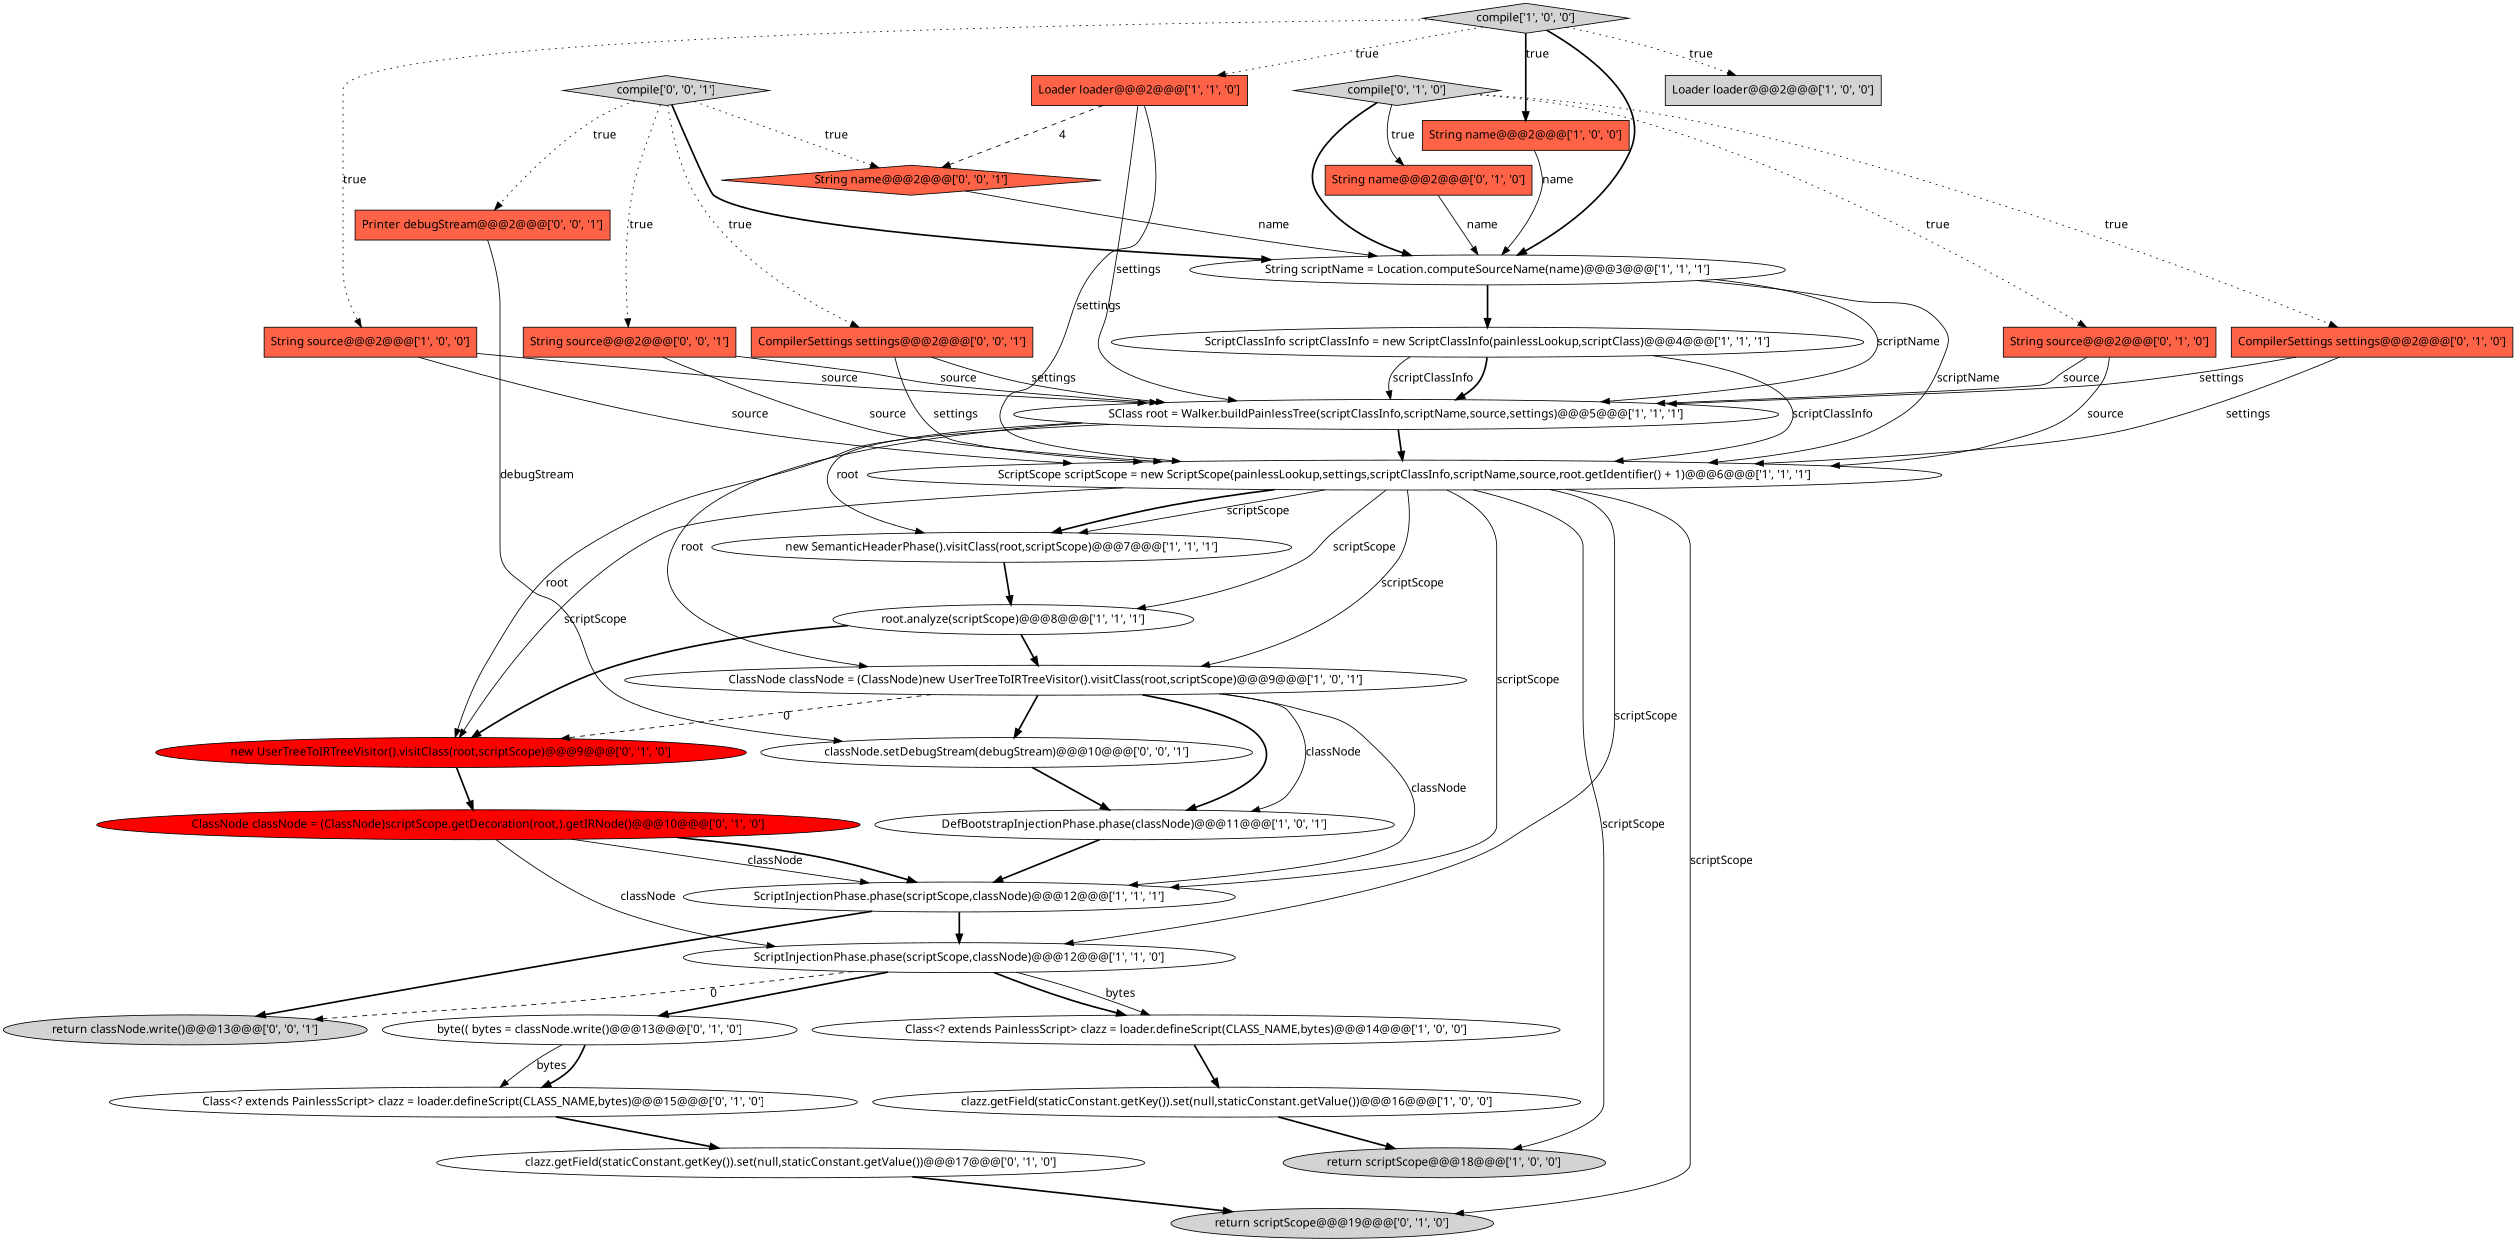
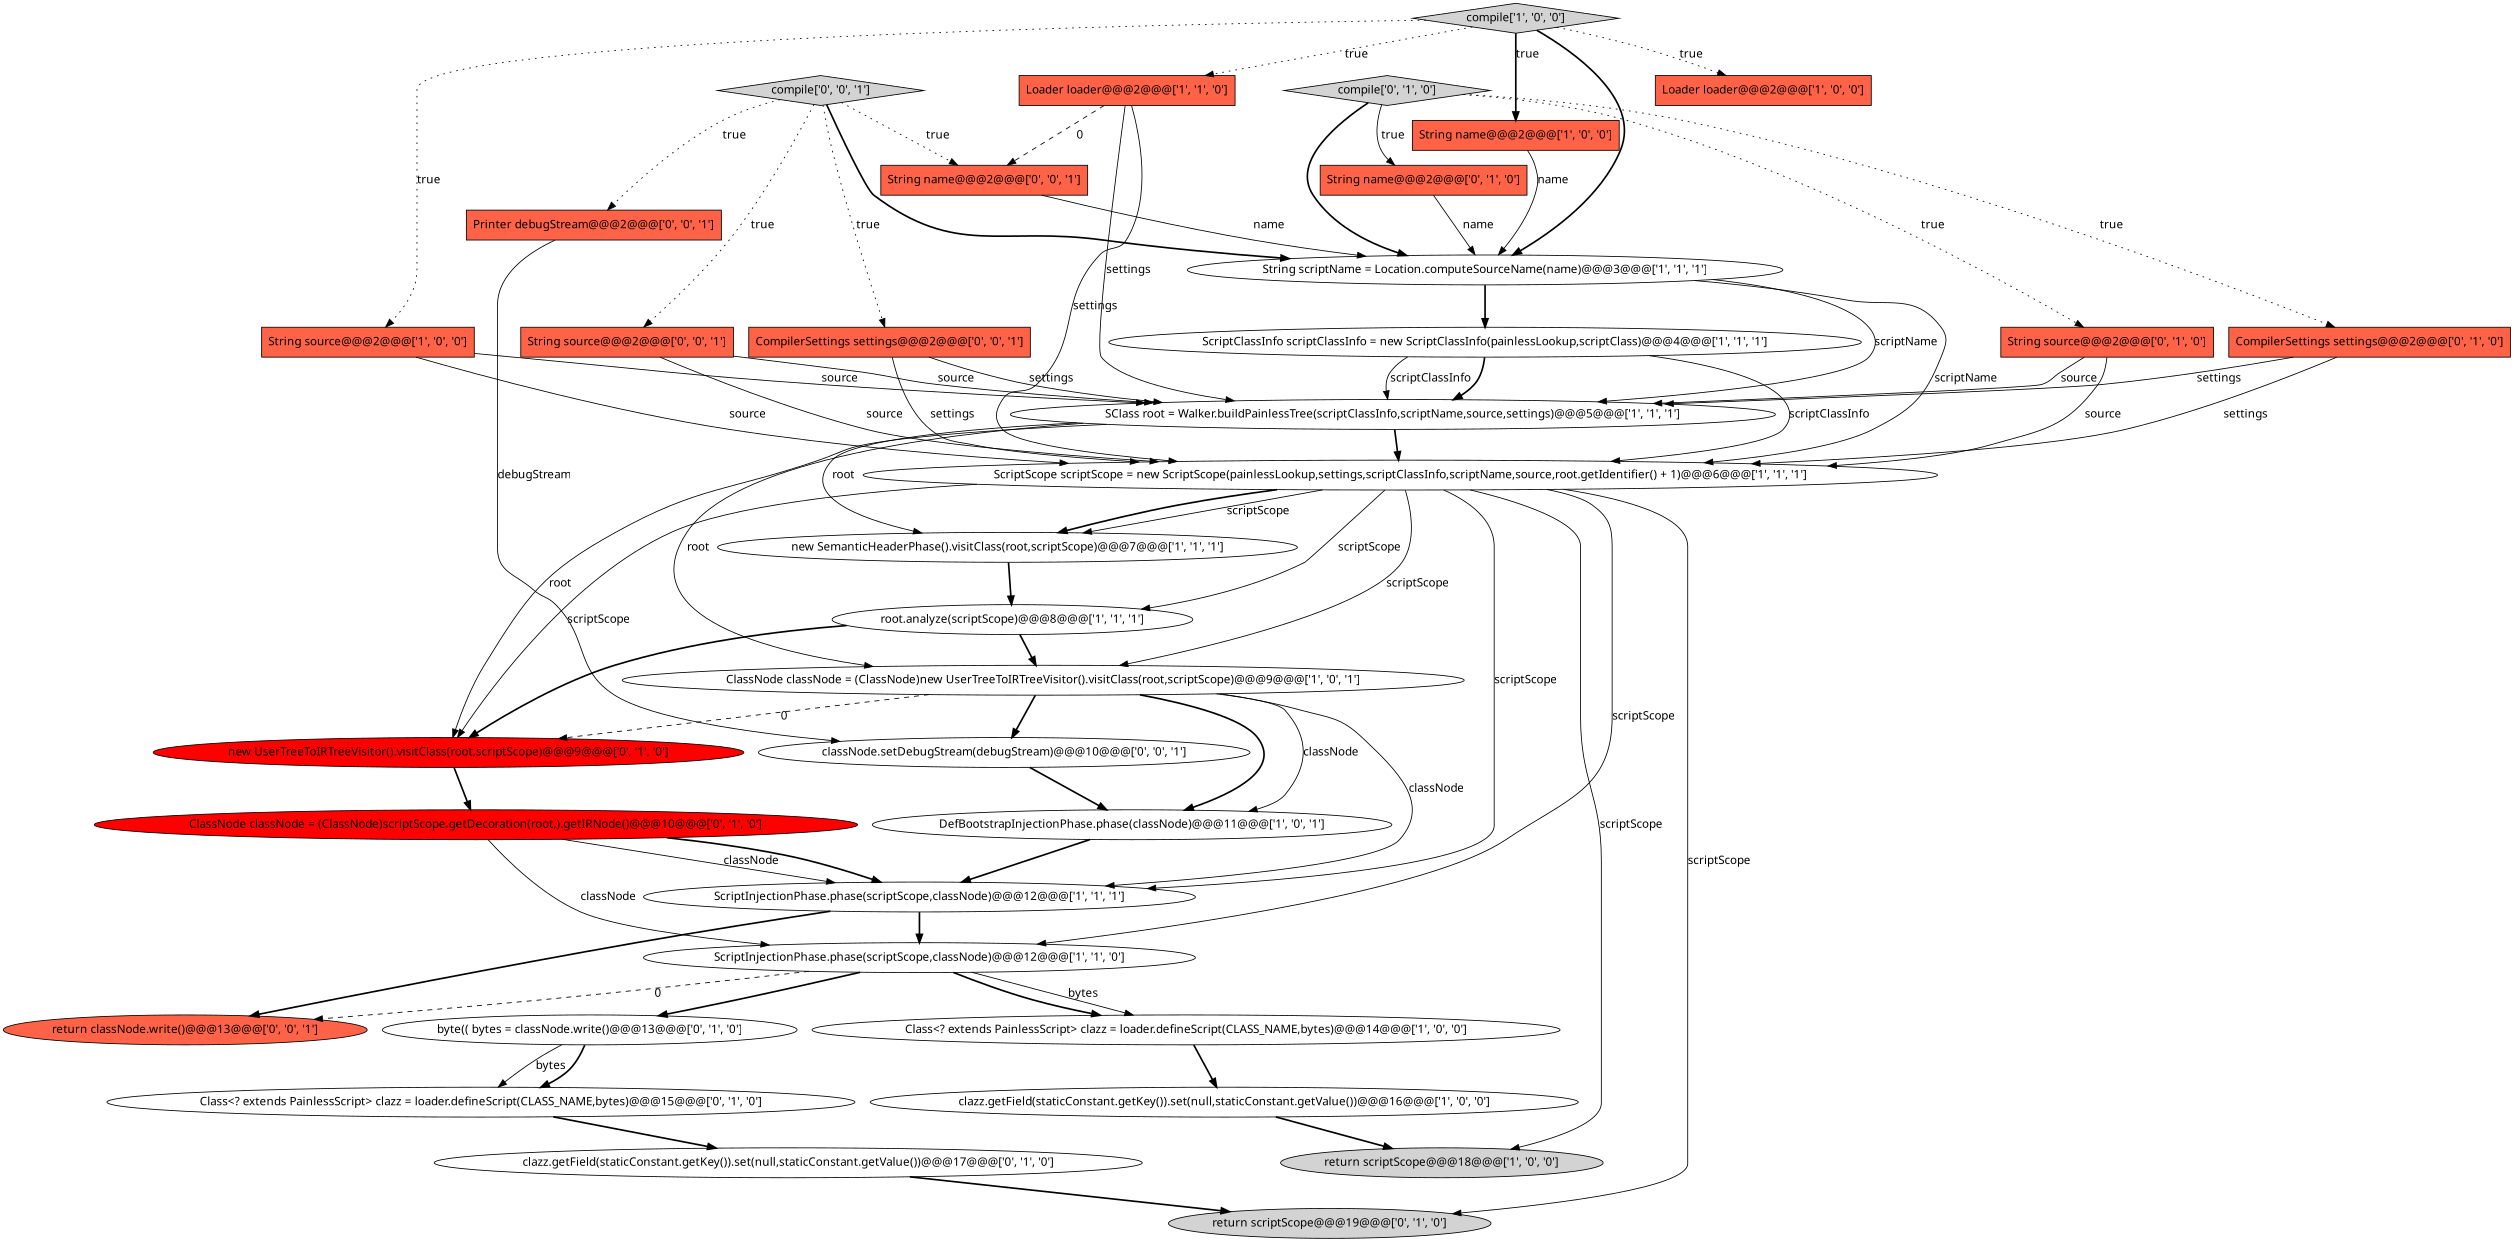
node "Loader loader@@@2@@@['1', '0', '0']": fillcolor lightgray -> tomato
edge "Loader loader@@@2@@@['1', '1', '0']" -> "String name@@@2@@@['0', '0', '1']": label "4" -> "0"
node "String name@@@2@@@['0', '0', '1']": shape diamond -> box
node "return classNode.write()@@@13@@@['0', '0', '1']": fillcolor lightgray -> tomato
